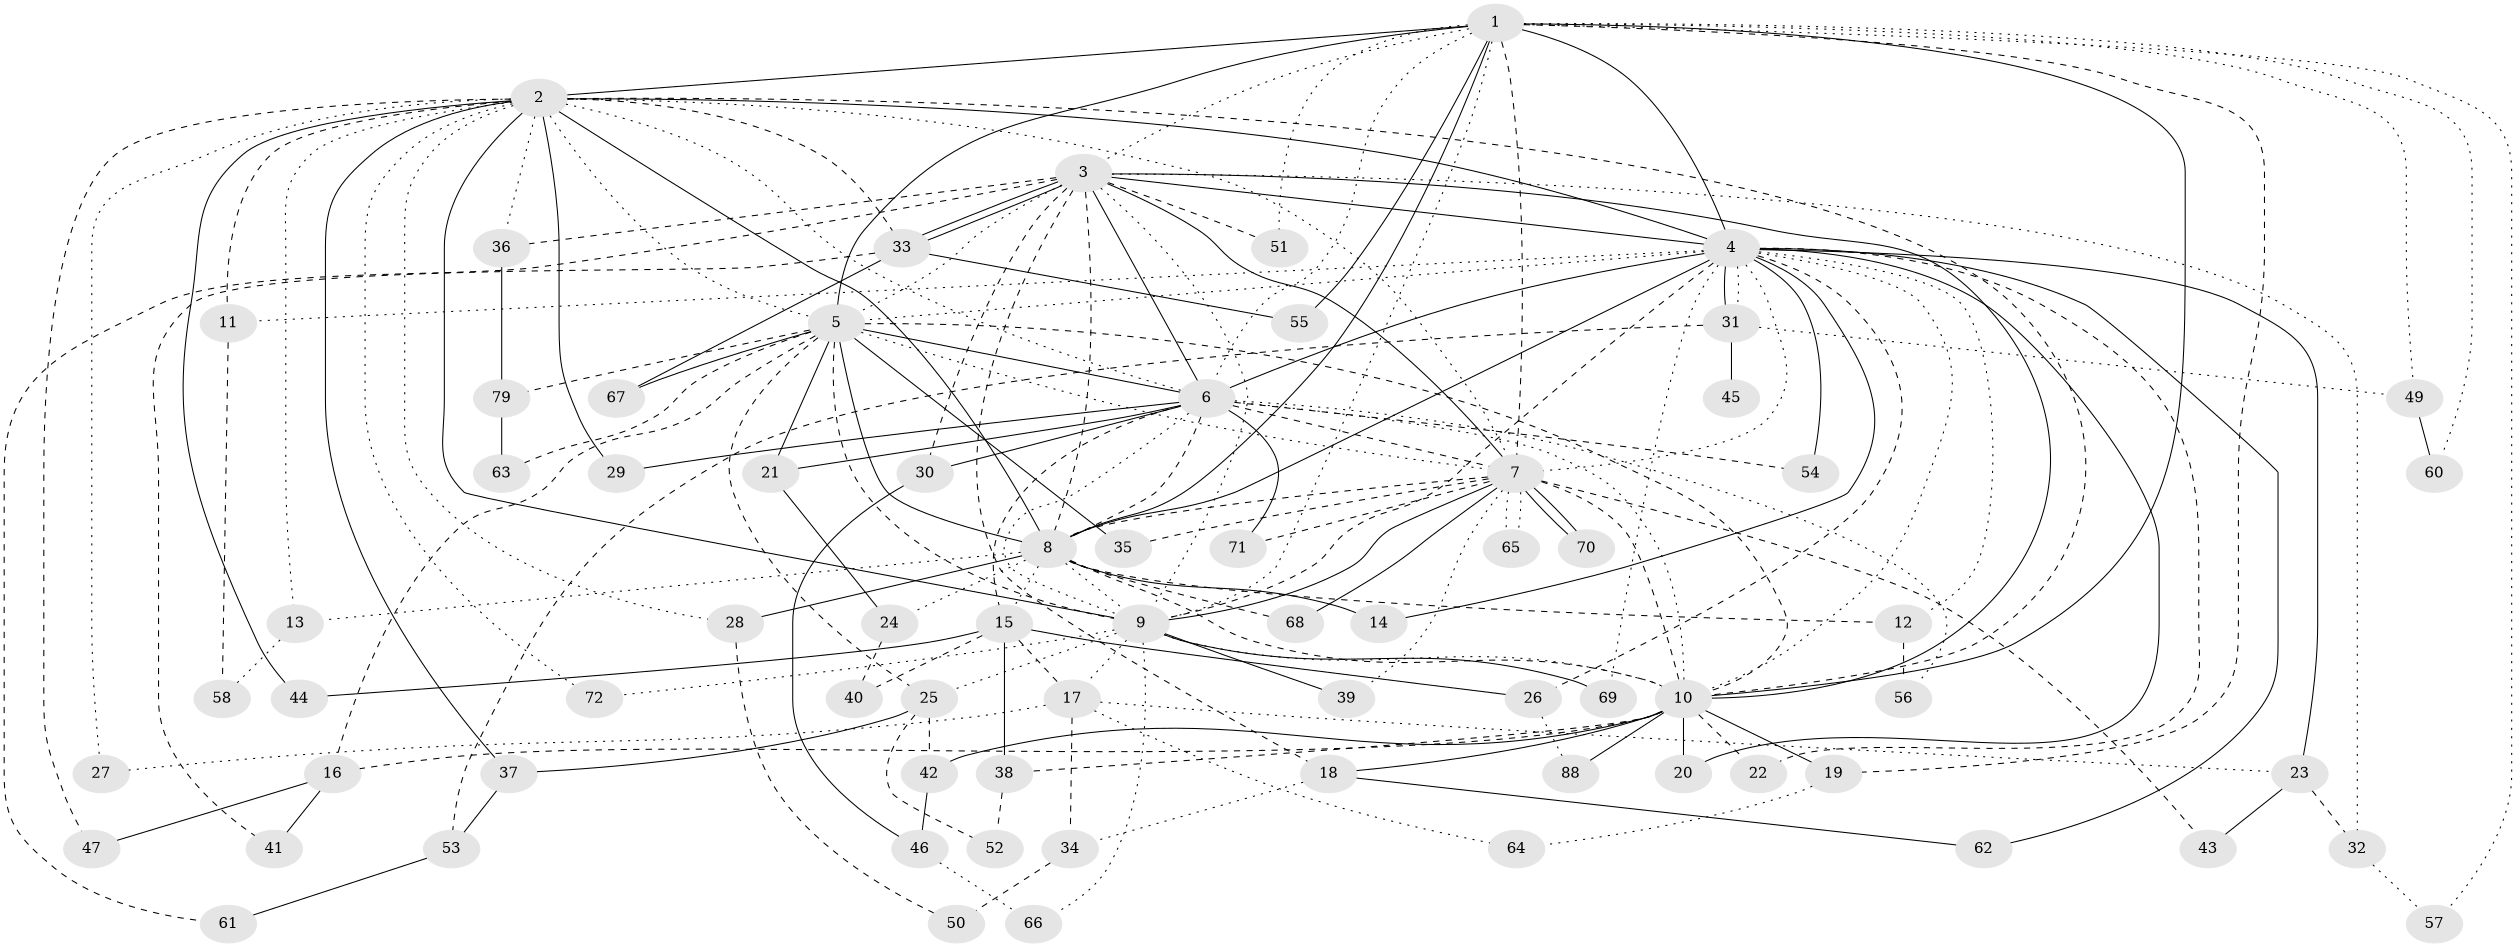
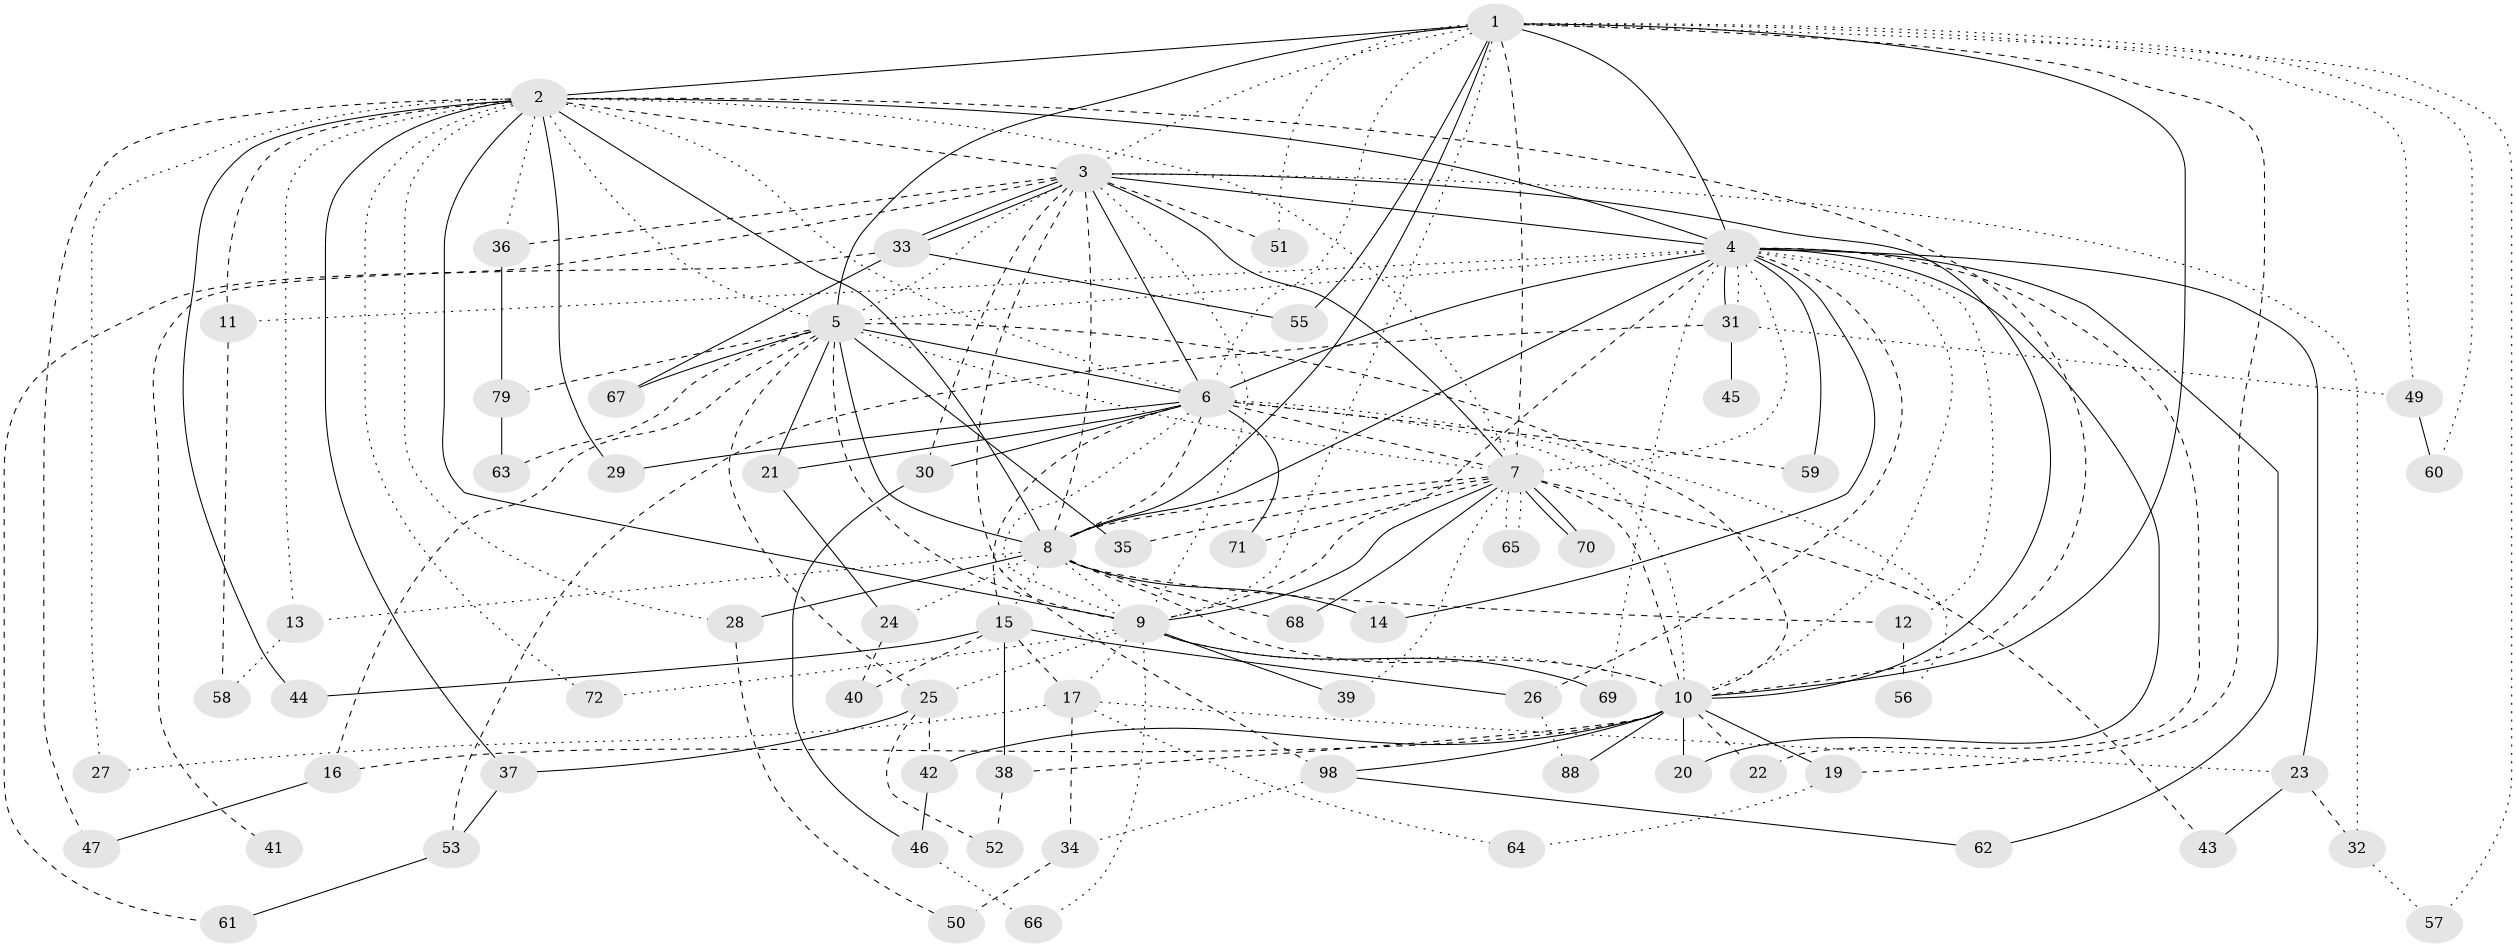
edge "2" -- "33": now "2" -- "3"
node "54": label "54" -> "59"
node "18": label "18" -> "98"
edge "16" -- "41": removed
